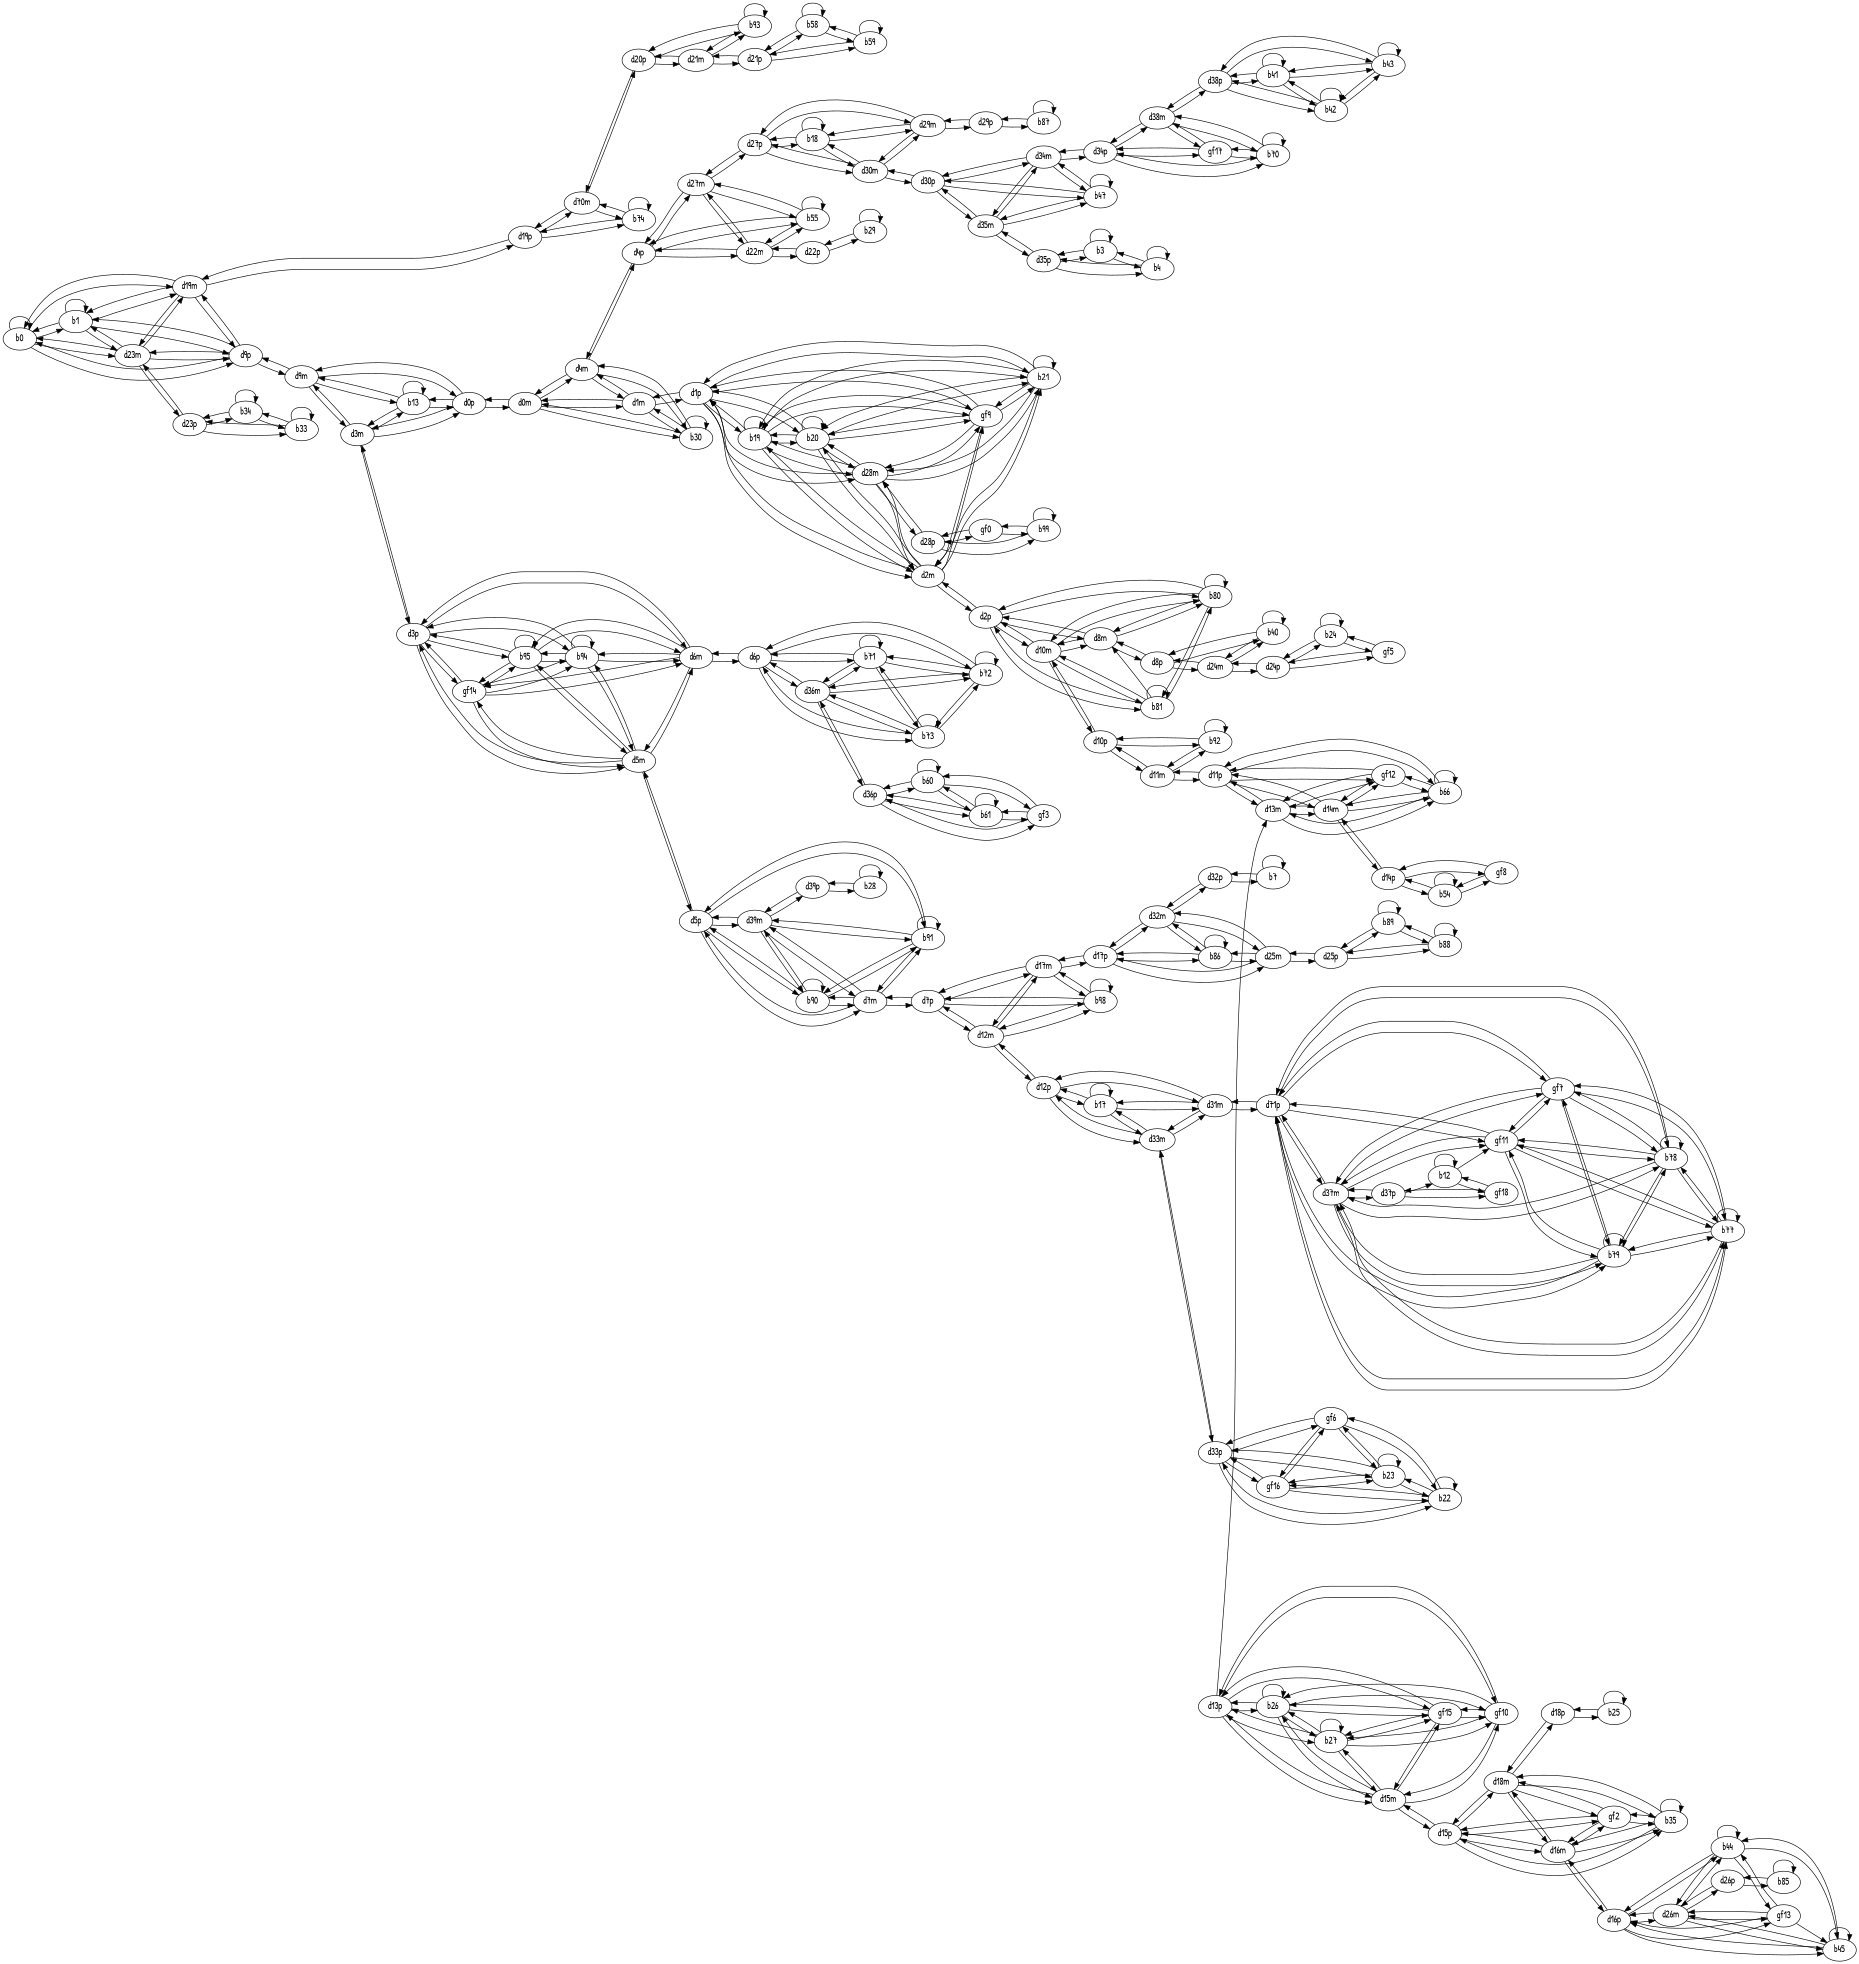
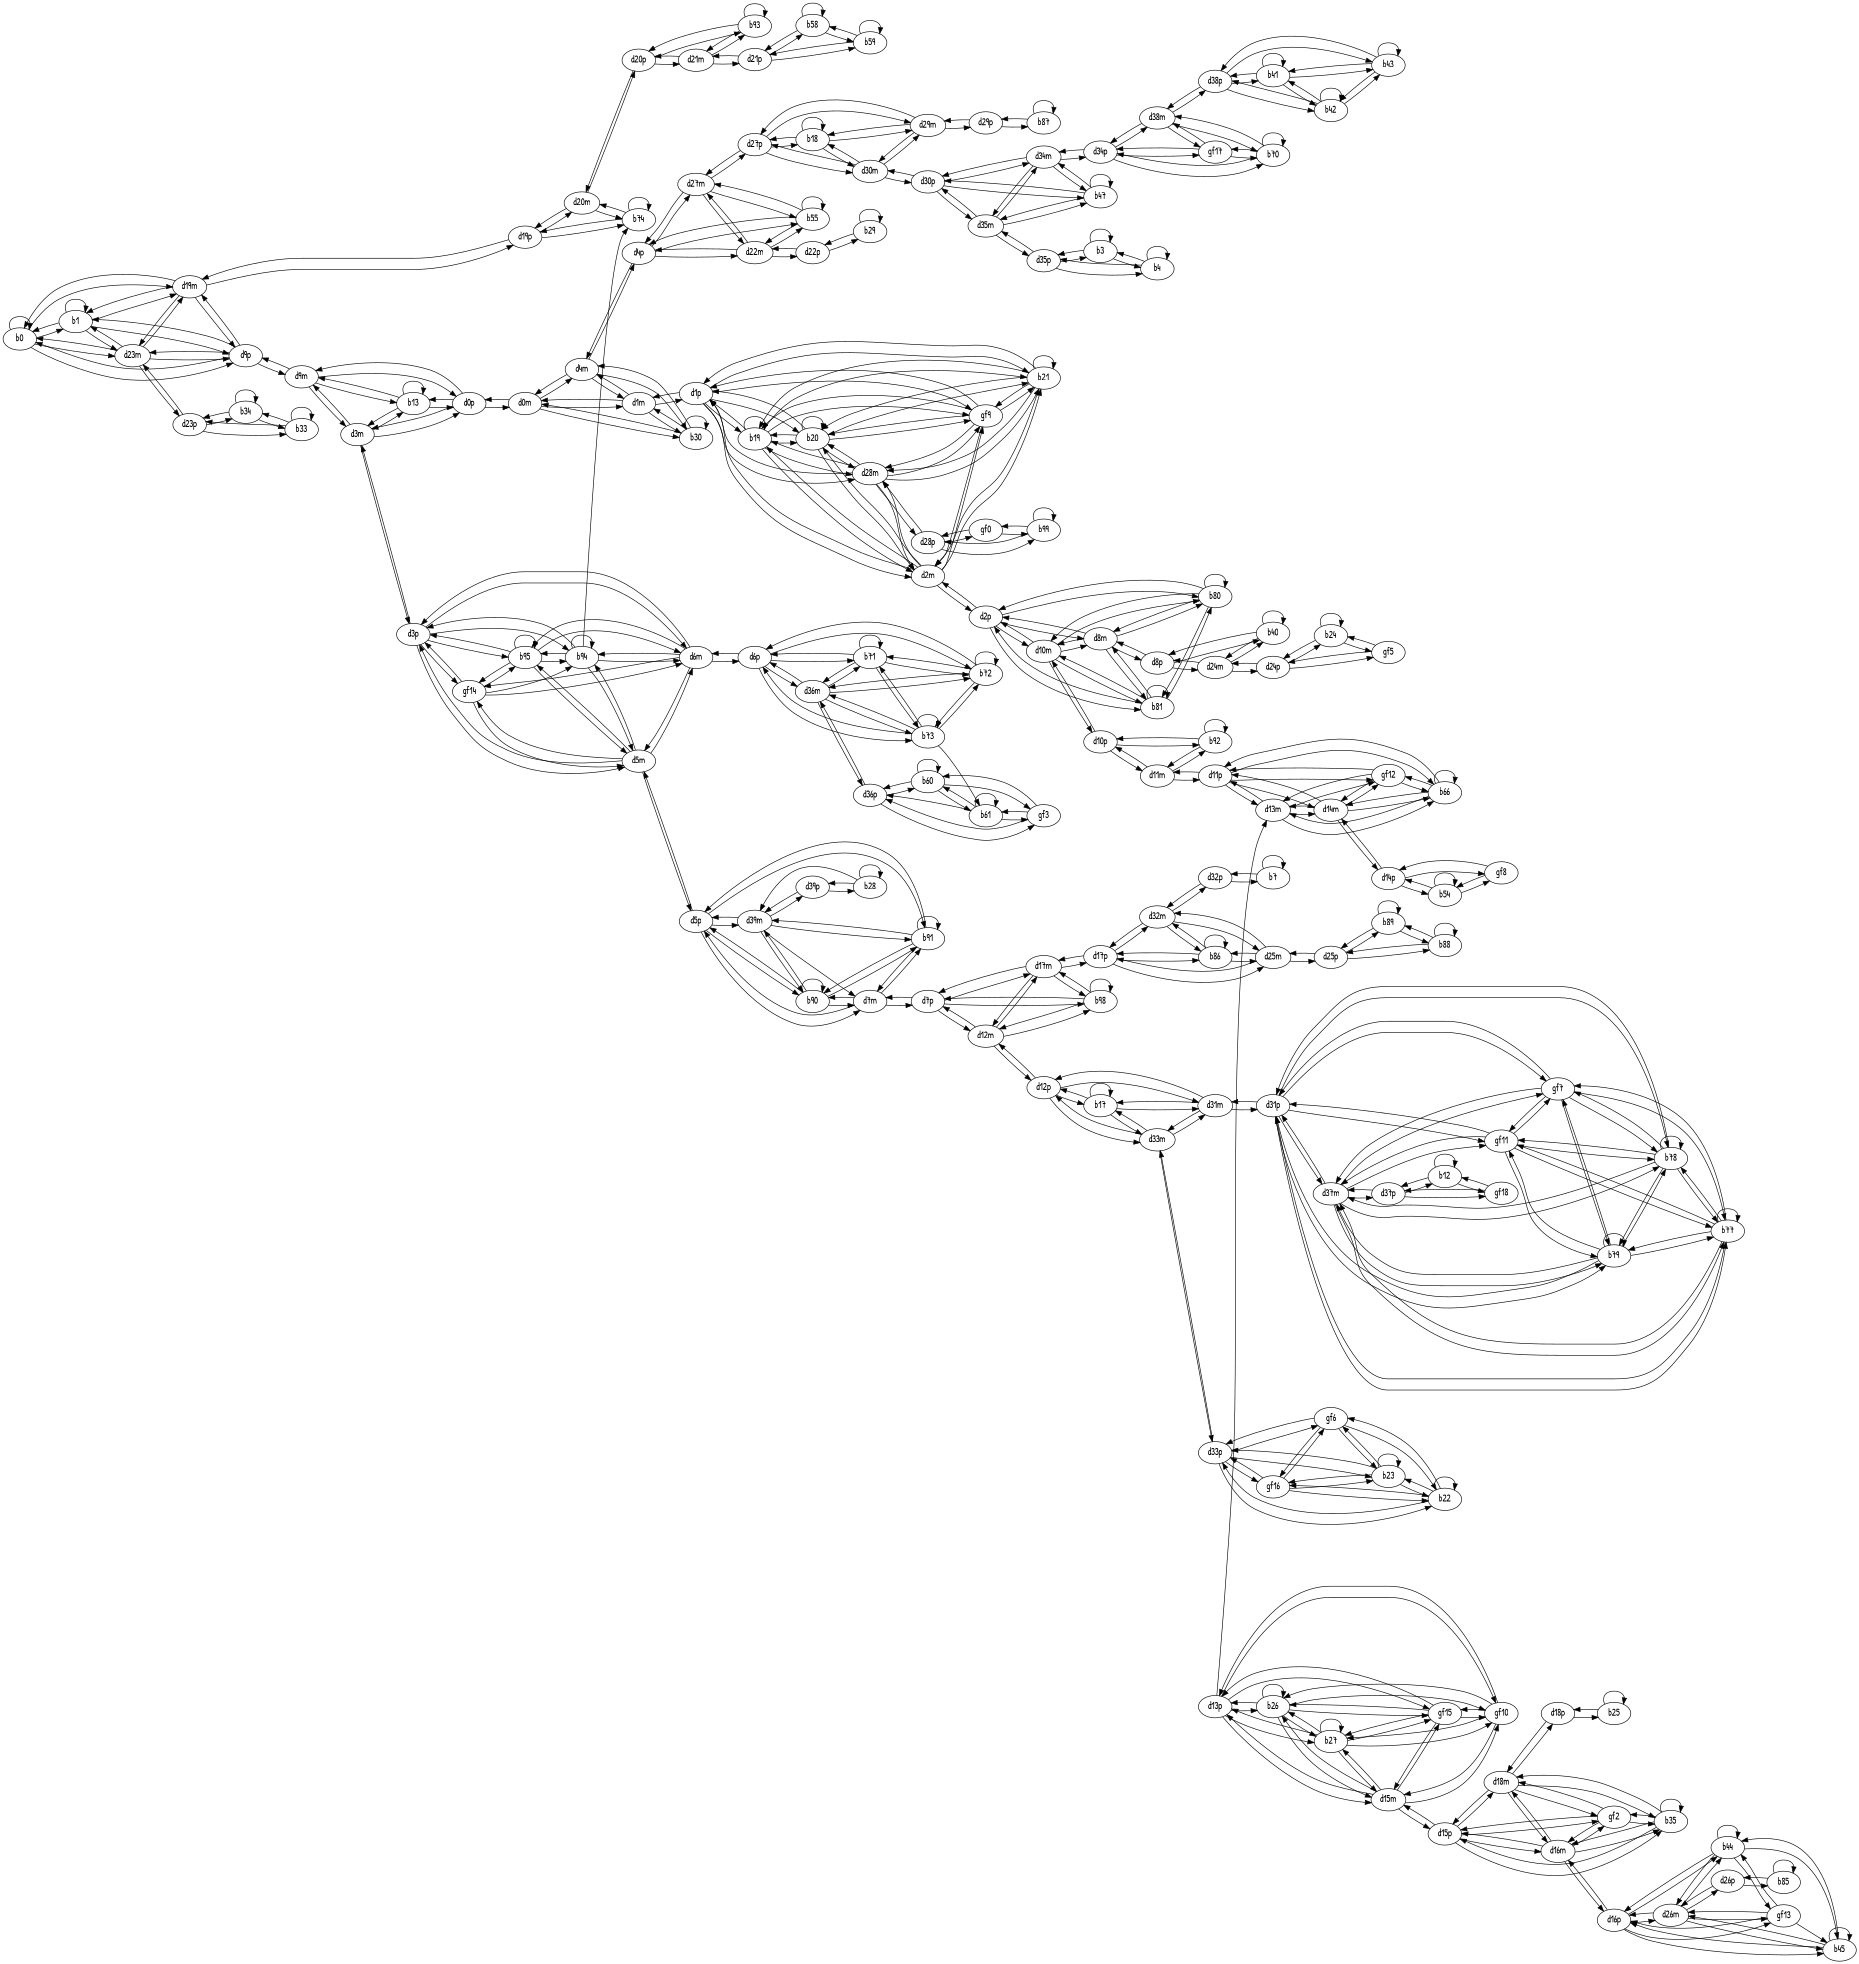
node "d70m": label "d70m" -> "d20m"
edge "d8m" -> "b81": added
edge "b94" -> "gf14": now "b94" -> "b74"
edge "d36p" -> "b61": now "b73" -> "b61"
edge "d7m" -> "d39m": now "b28" -> "d39m"
node "d71p": label "d71p" -> "d31p"
edge "b12" -> "gf11": now "b12" -> "d37p"
